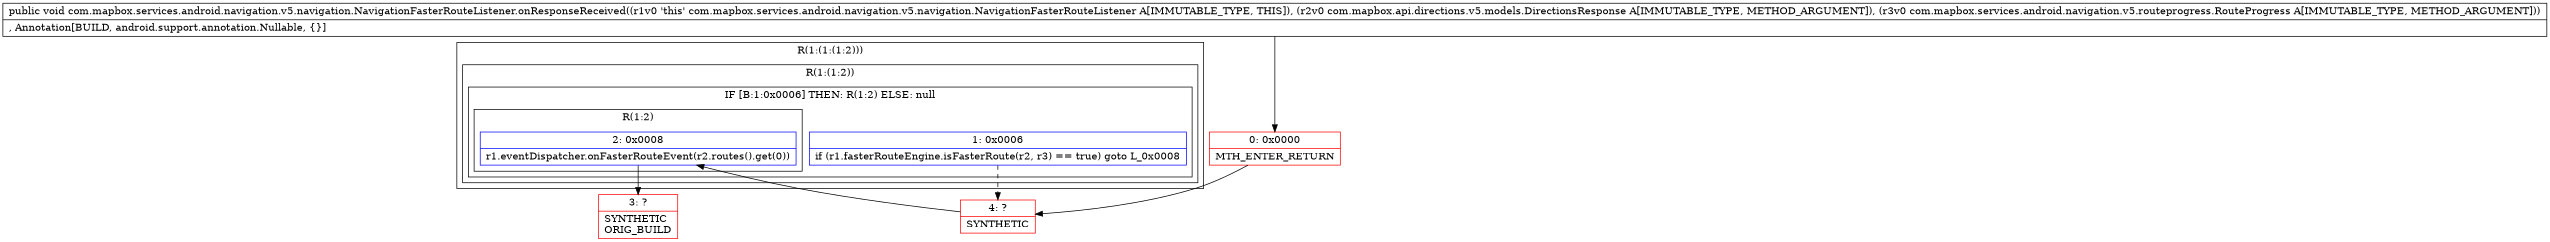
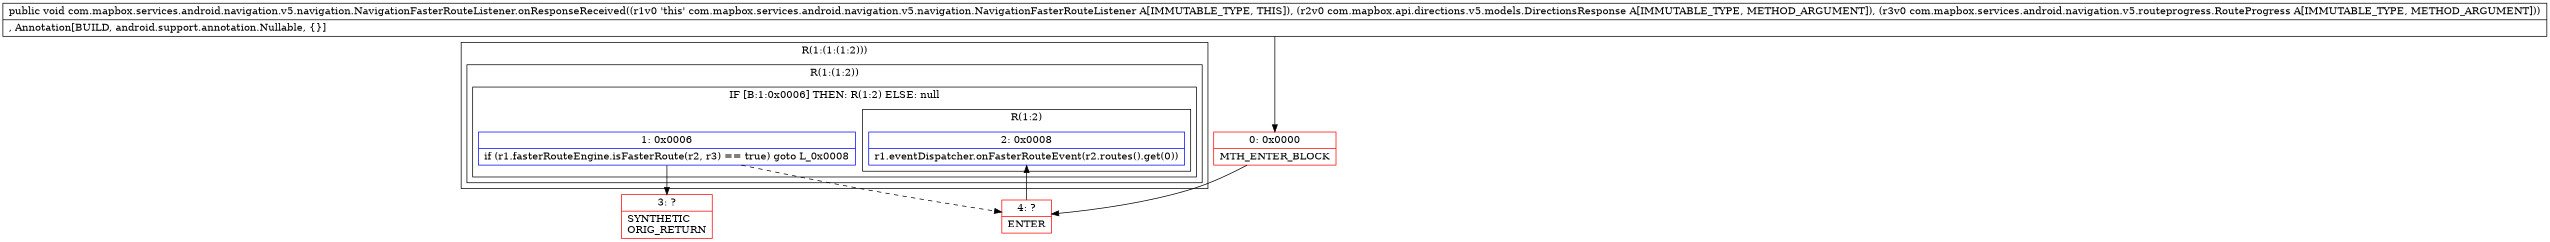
node "0: 0x0000": text "MTH_ENTER_RETURN" -> "MTH_ENTER_BLOCK"
edge "2: 0x0008" -> "3: ?": now "1: 0x0006" -> "3: ?"
node "4: ?": text "SYNTHETIC" -> "ENTER"
node "3: ?": text "ORIG_BUILD" -> "ORIG_RETURN"
